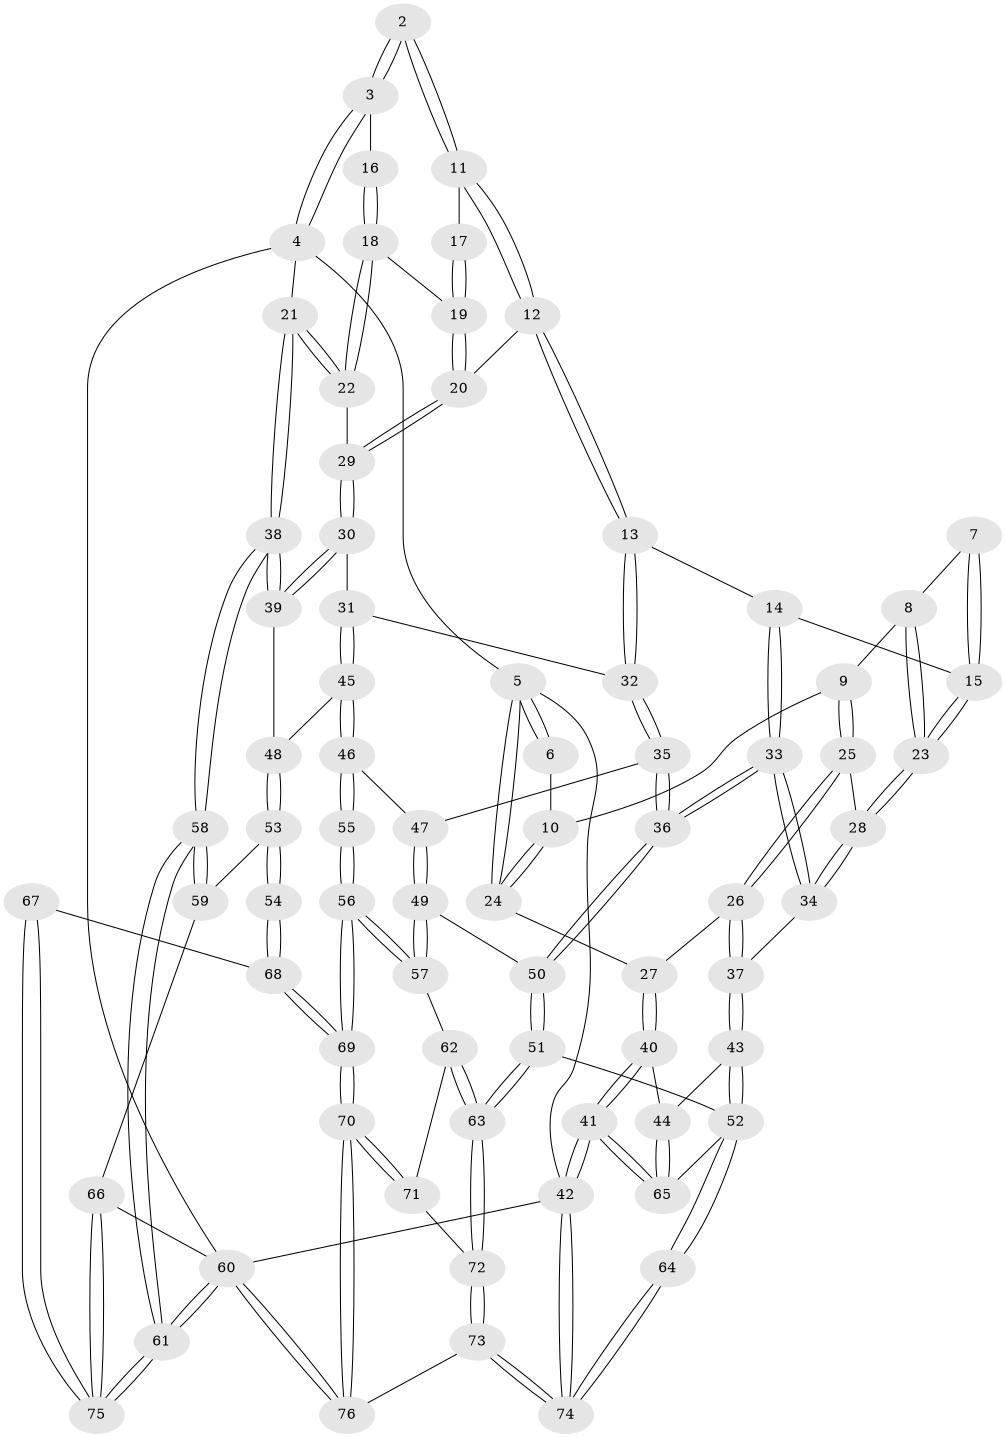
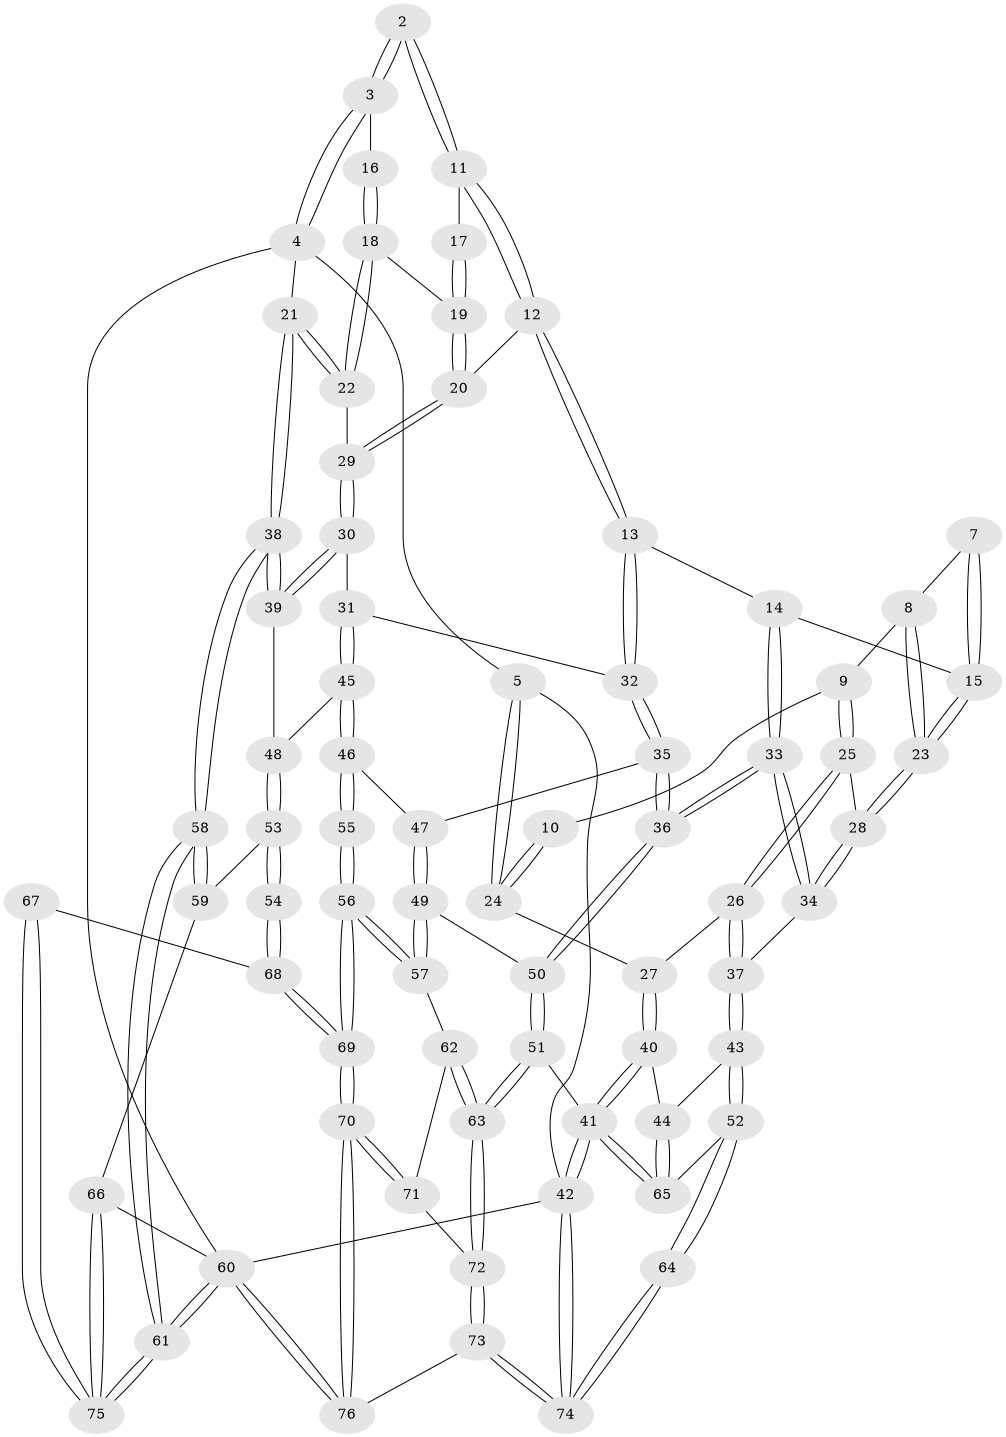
node "6": removed
edge "51" -- "52": now "51" -- "41"
